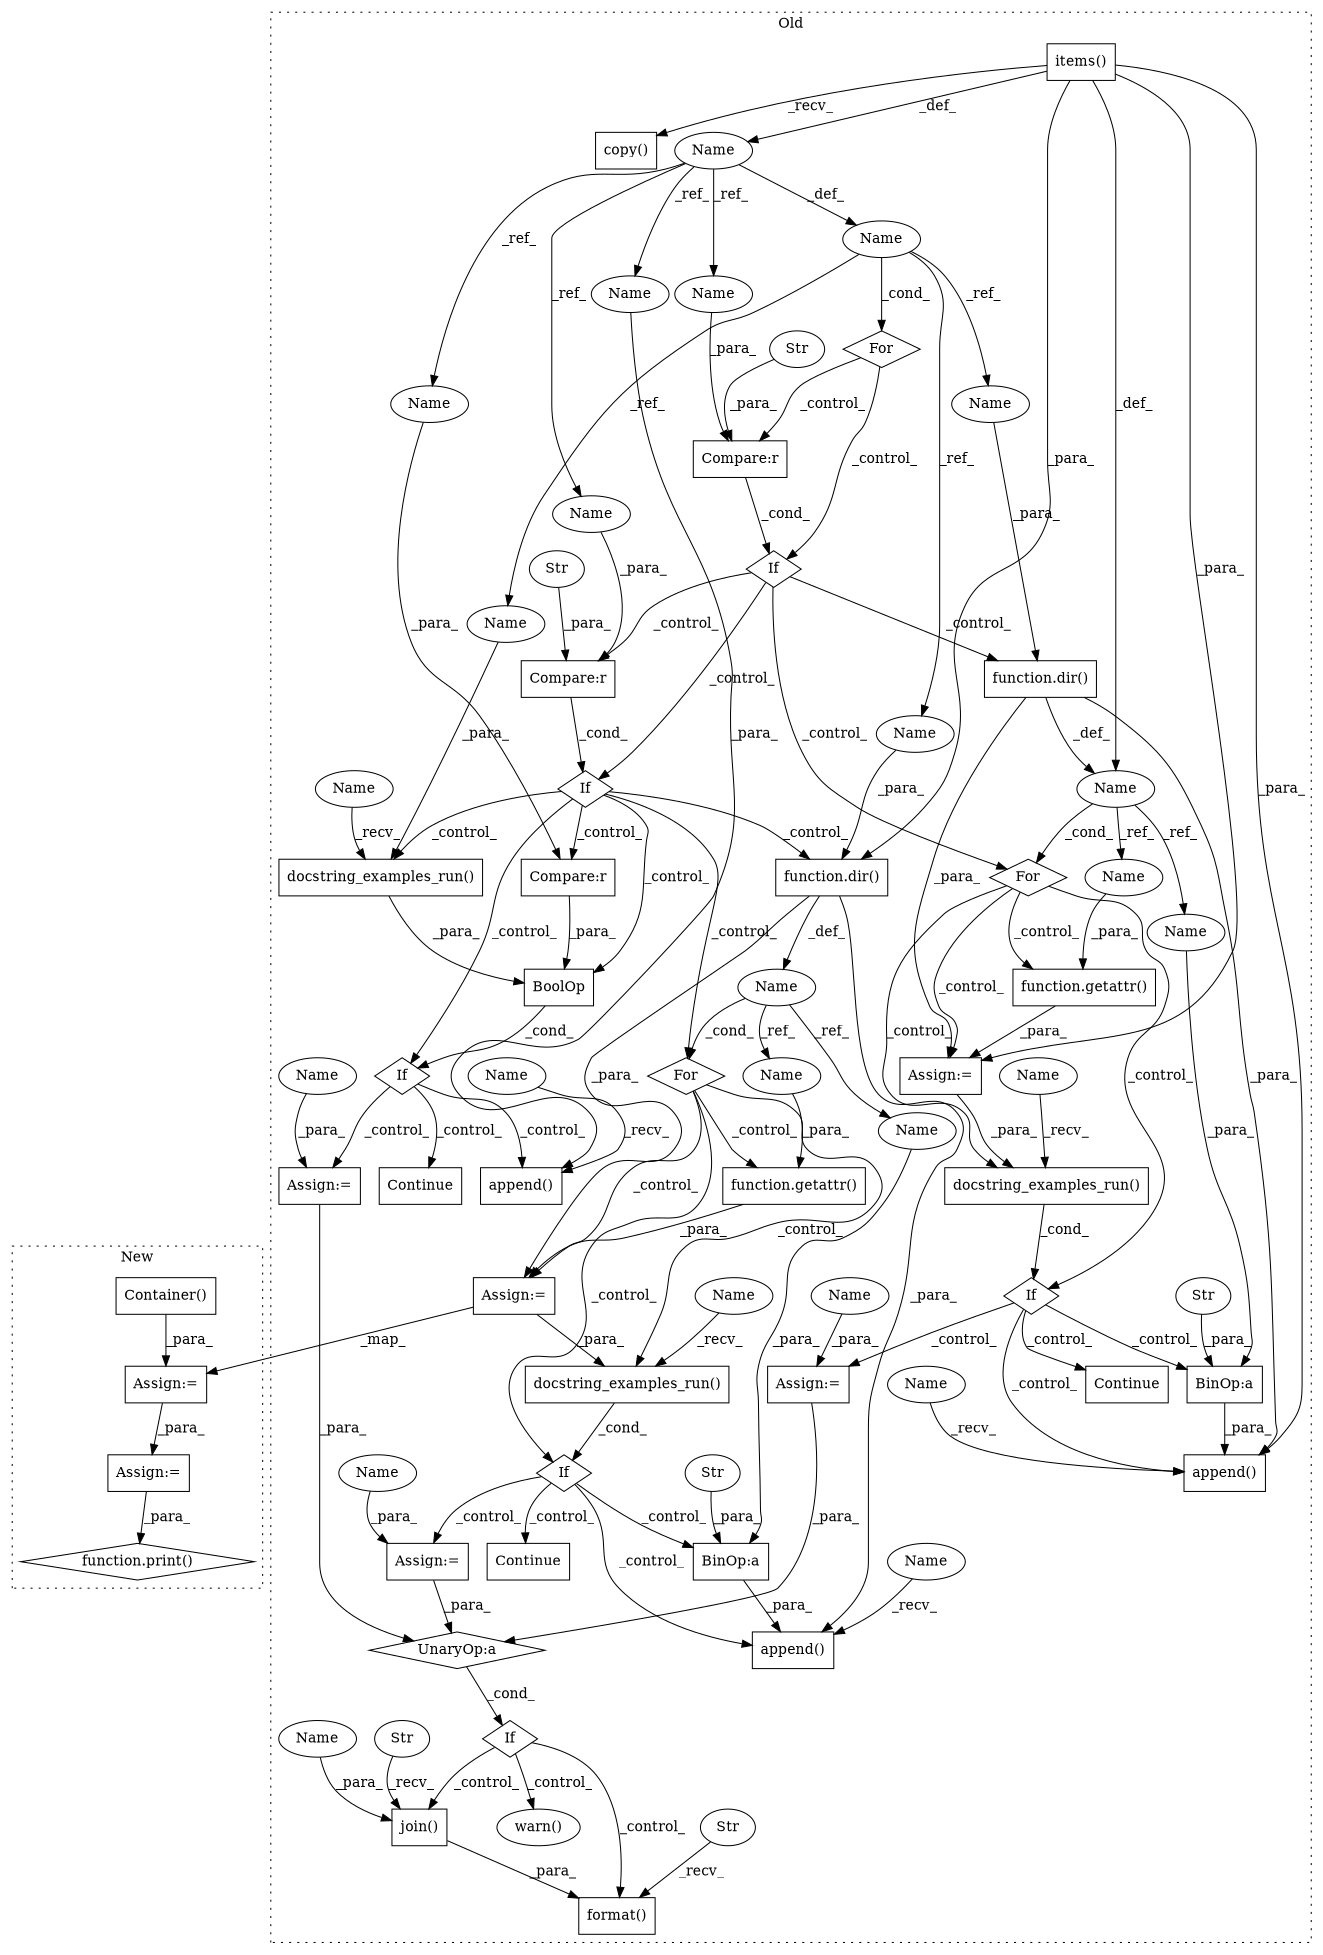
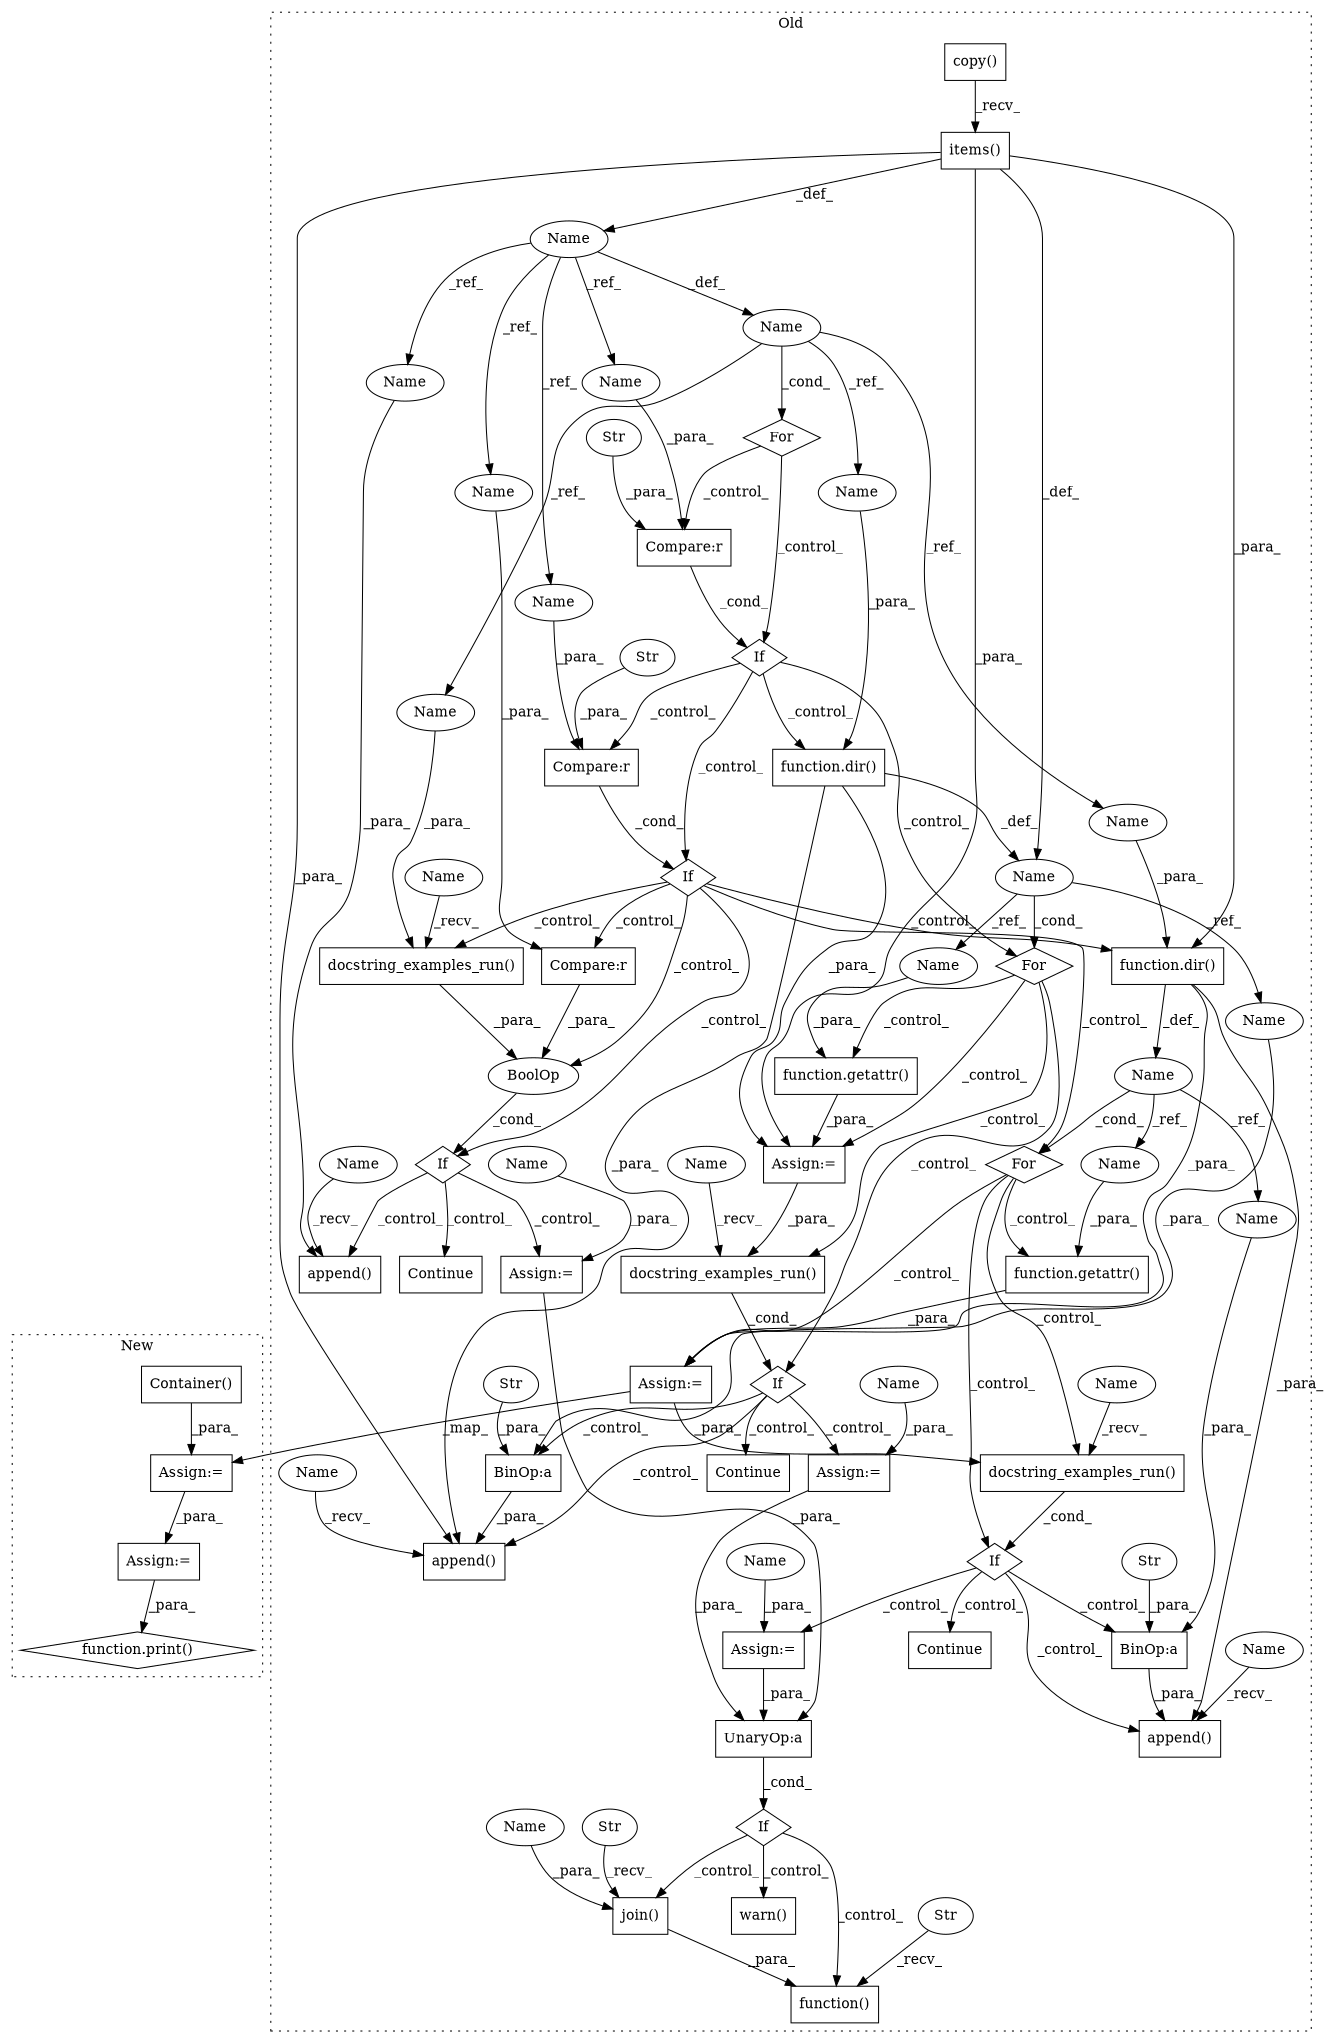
edge "items()" -> "copy()": reversed
node "BoolOp": shape box -> ellipse
node "UnaryOp:a": shape diamond -> box
node "warn()": shape ellipse -> box
node "format()": label "format()" -> "function()"
